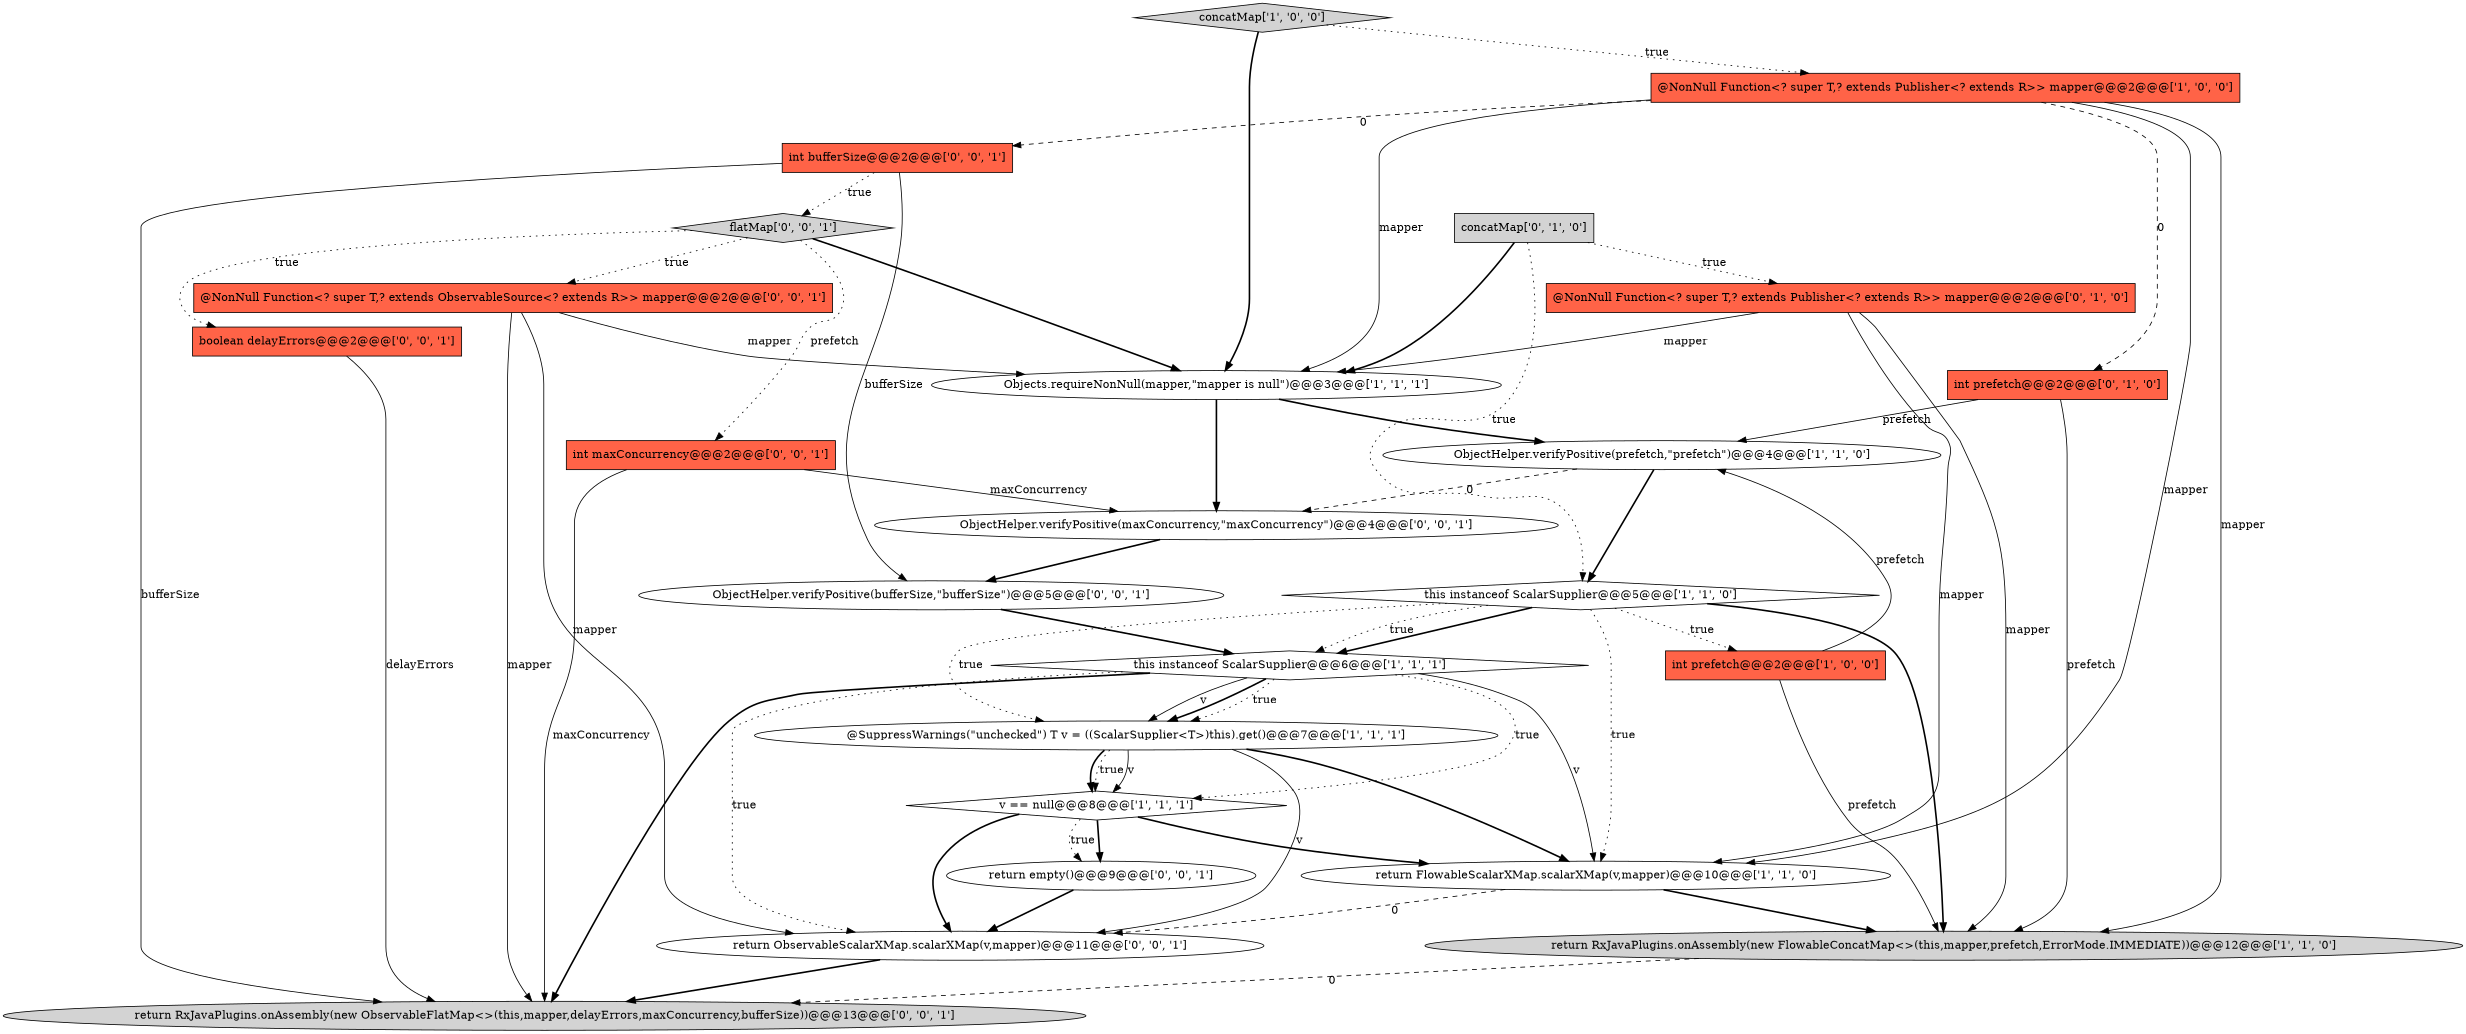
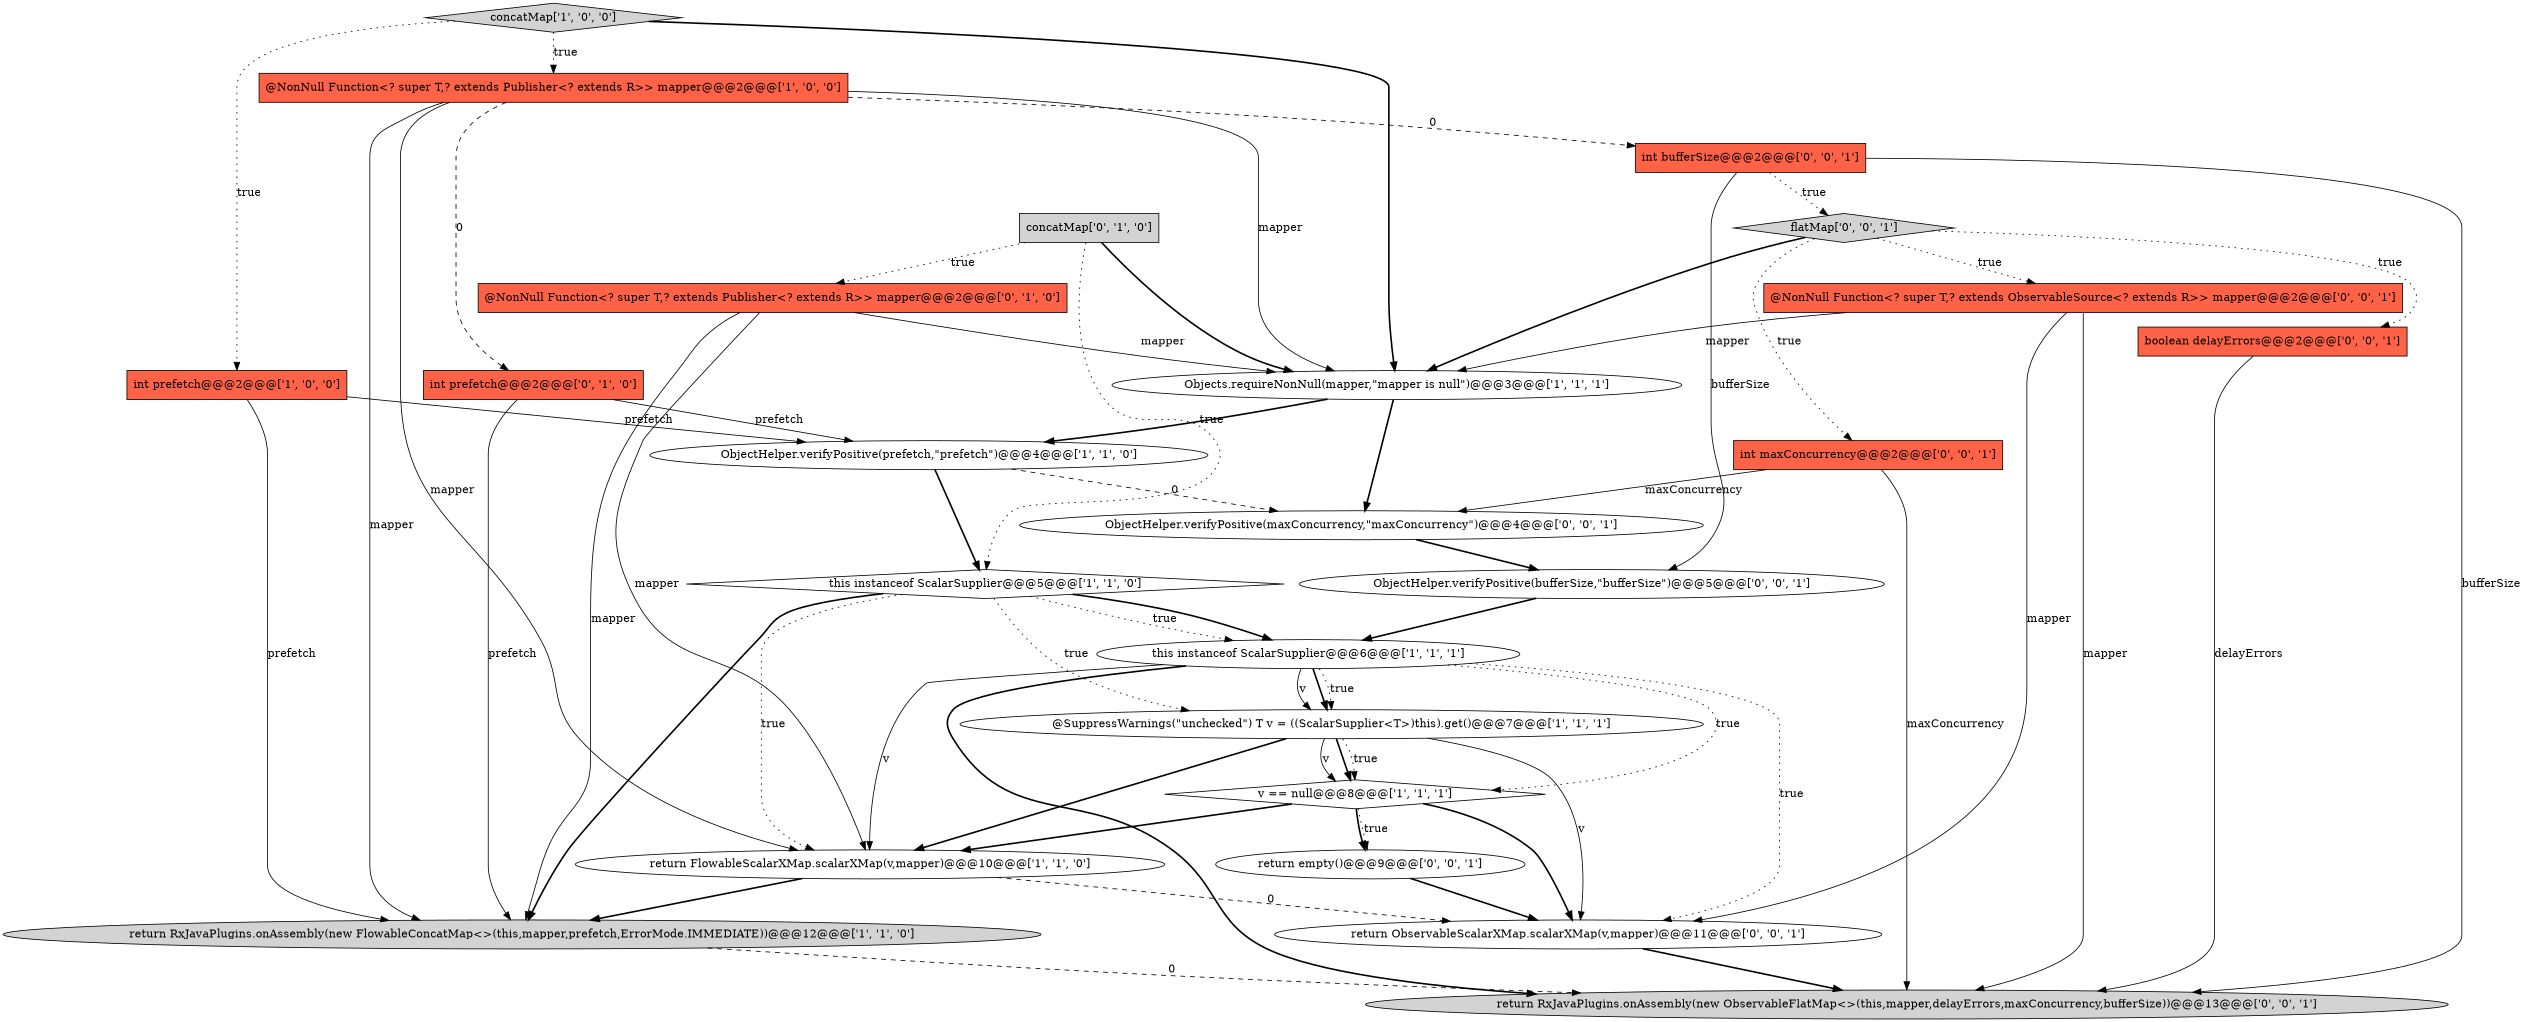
edge "flatMap['0', '0', '1']" -> "int maxConcurrency@@@2@@@['0', '0', '1']": label "prefetch" -> "true"
edge "this instanceof ScalarSupplier@@@5@@@['1', '1', '0']" -> "int prefetch@@@2@@@['1', '0', '0']": now "concatMap['1', '0', '0']" -> "int prefetch@@@2@@@['1', '0', '0']"
node "this instanceof ScalarSupplier@@@6@@@['1', '1', '1']": shape diamond -> ellipse
